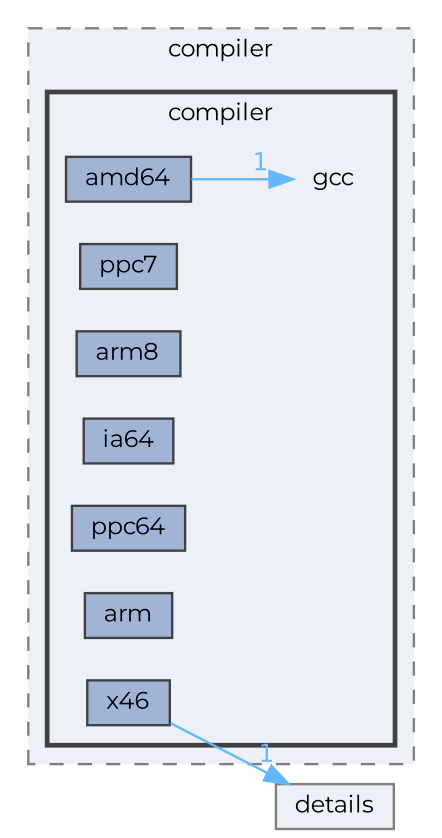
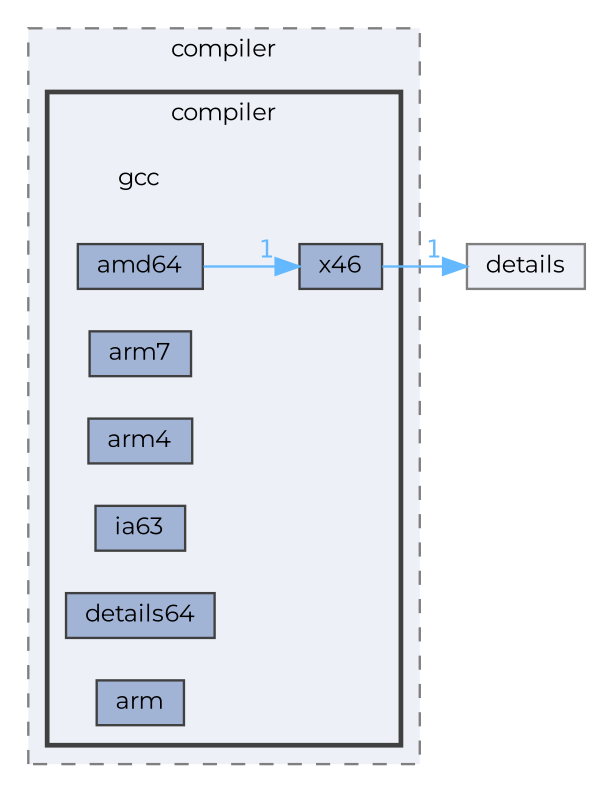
edge "amd64" -> "gcc": now "amd64" -> "x46"
node "ppc7": label "ppc7" -> "arm7"
node "arm8": label "arm8" -> "arm4"
node "ia64": label "ia64" -> "ia63"
node "ppc64": label "ppc64" -> "details64"
